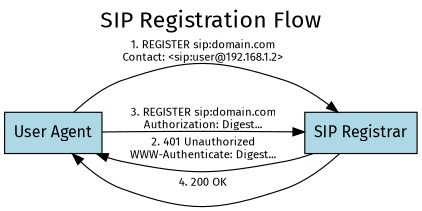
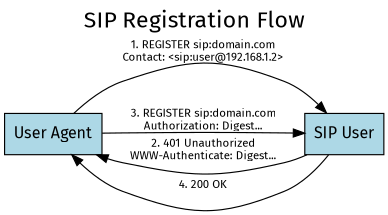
node "SIP Registrar": label "SIP Registrar" -> "SIP User"
